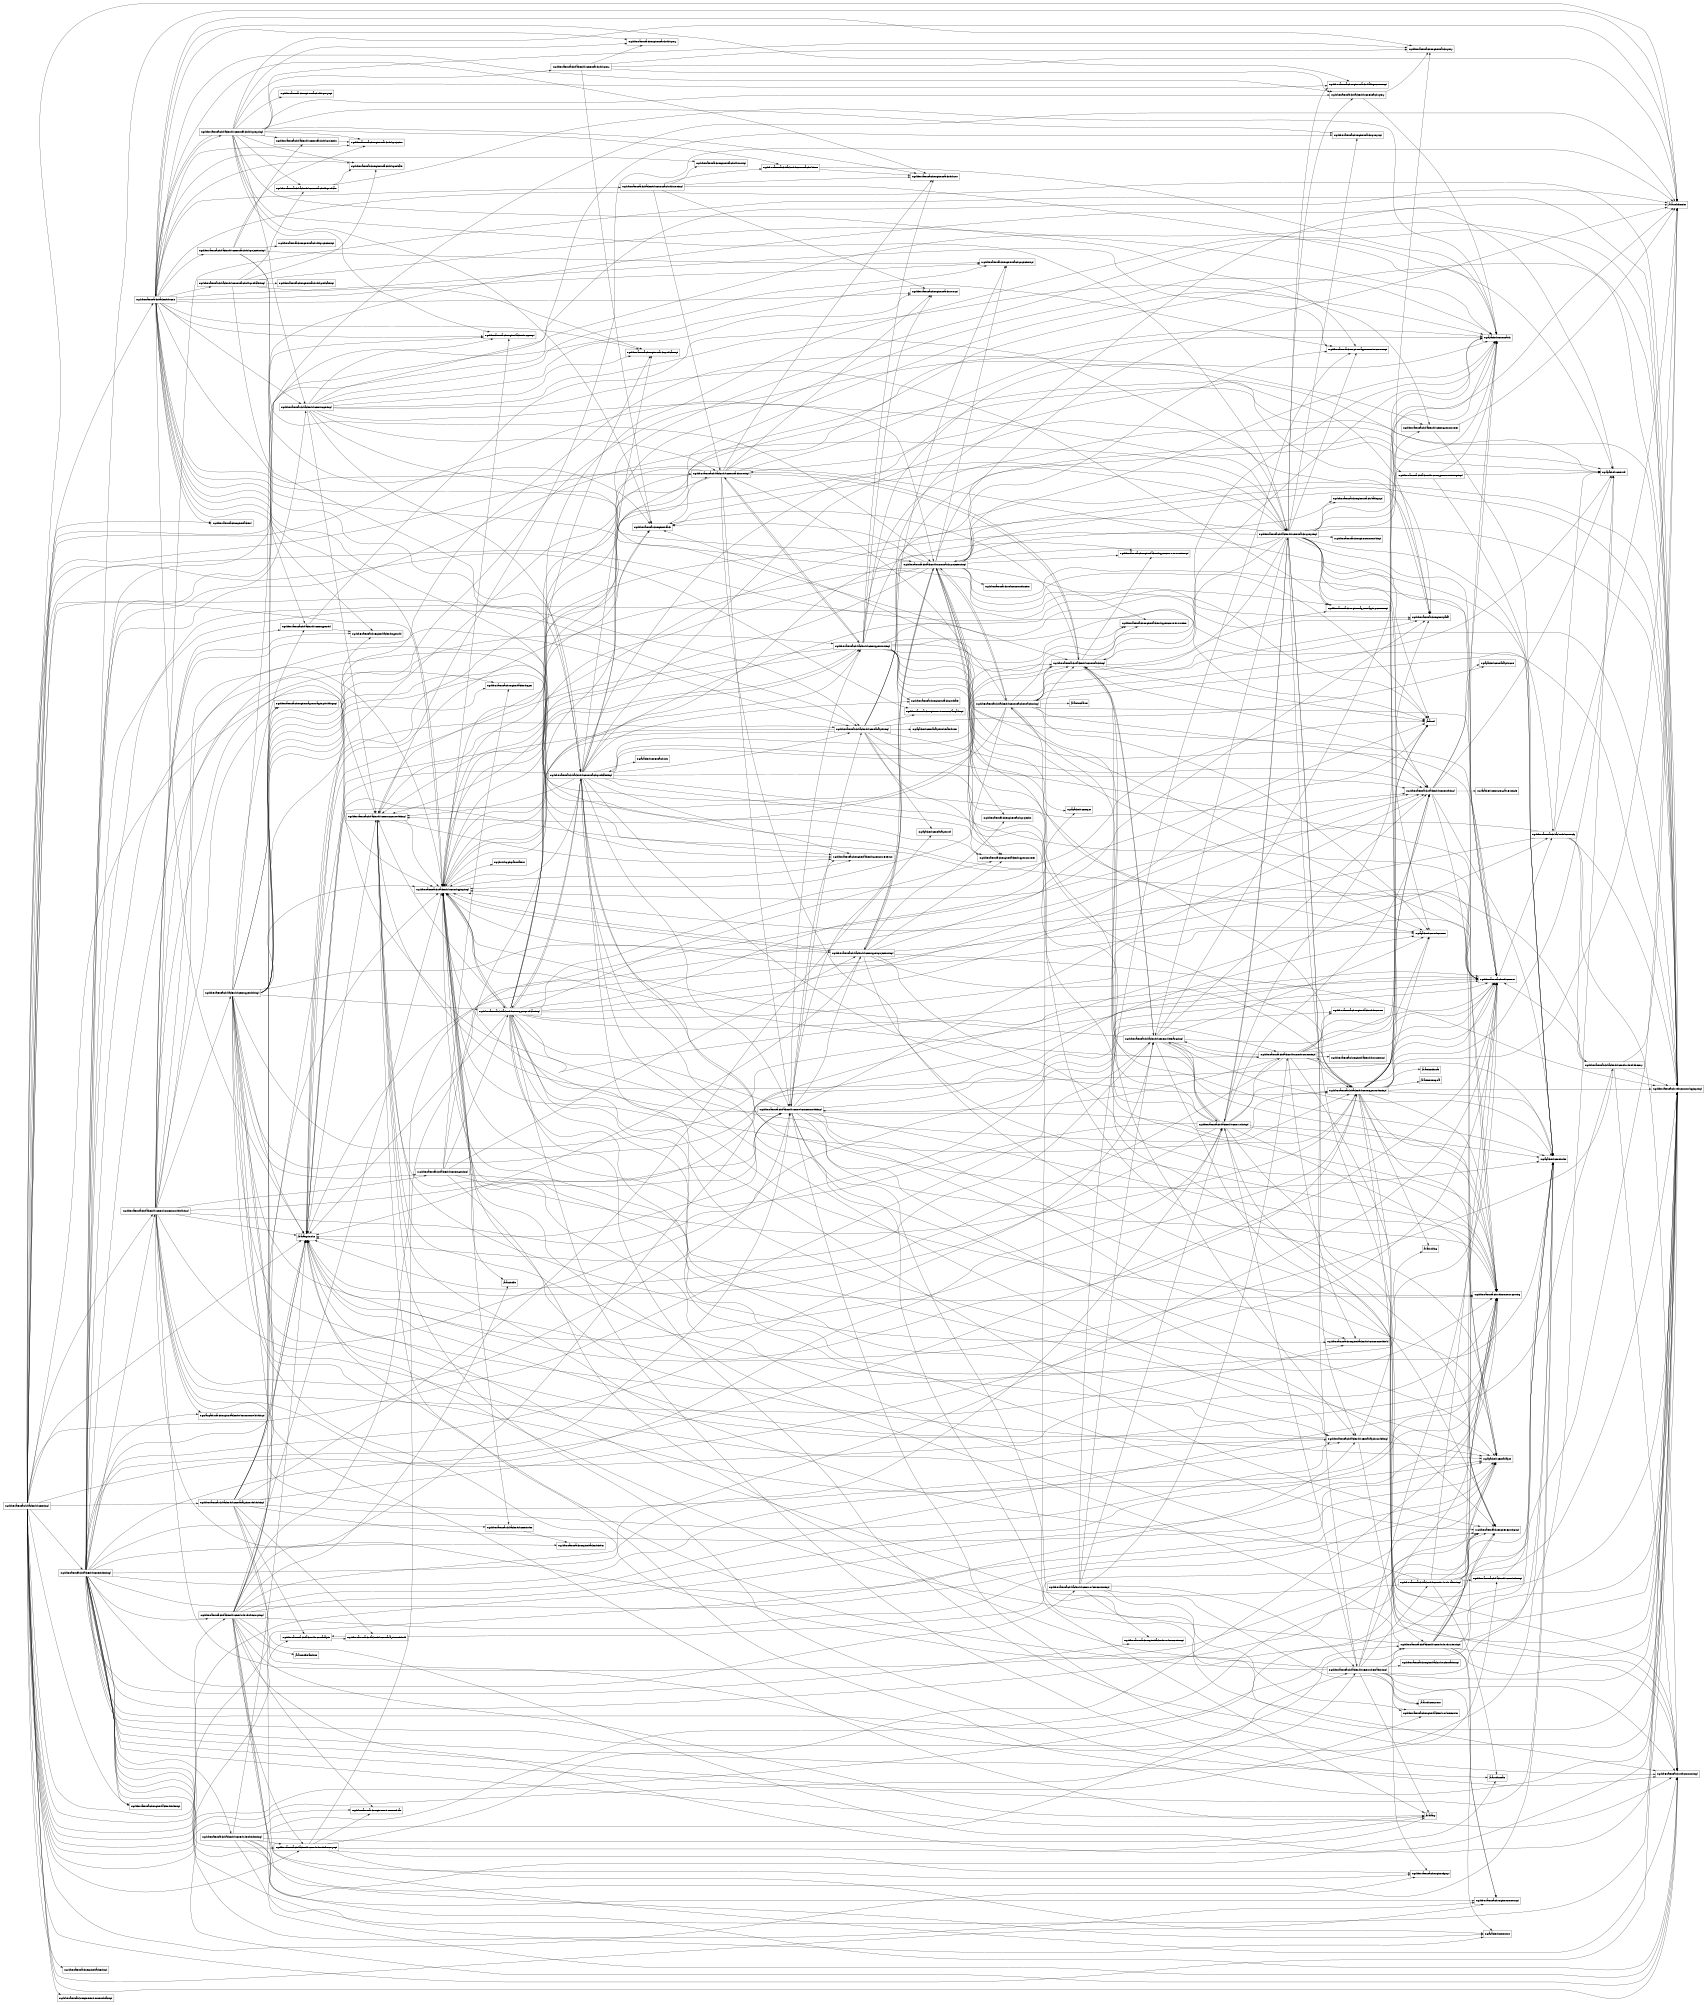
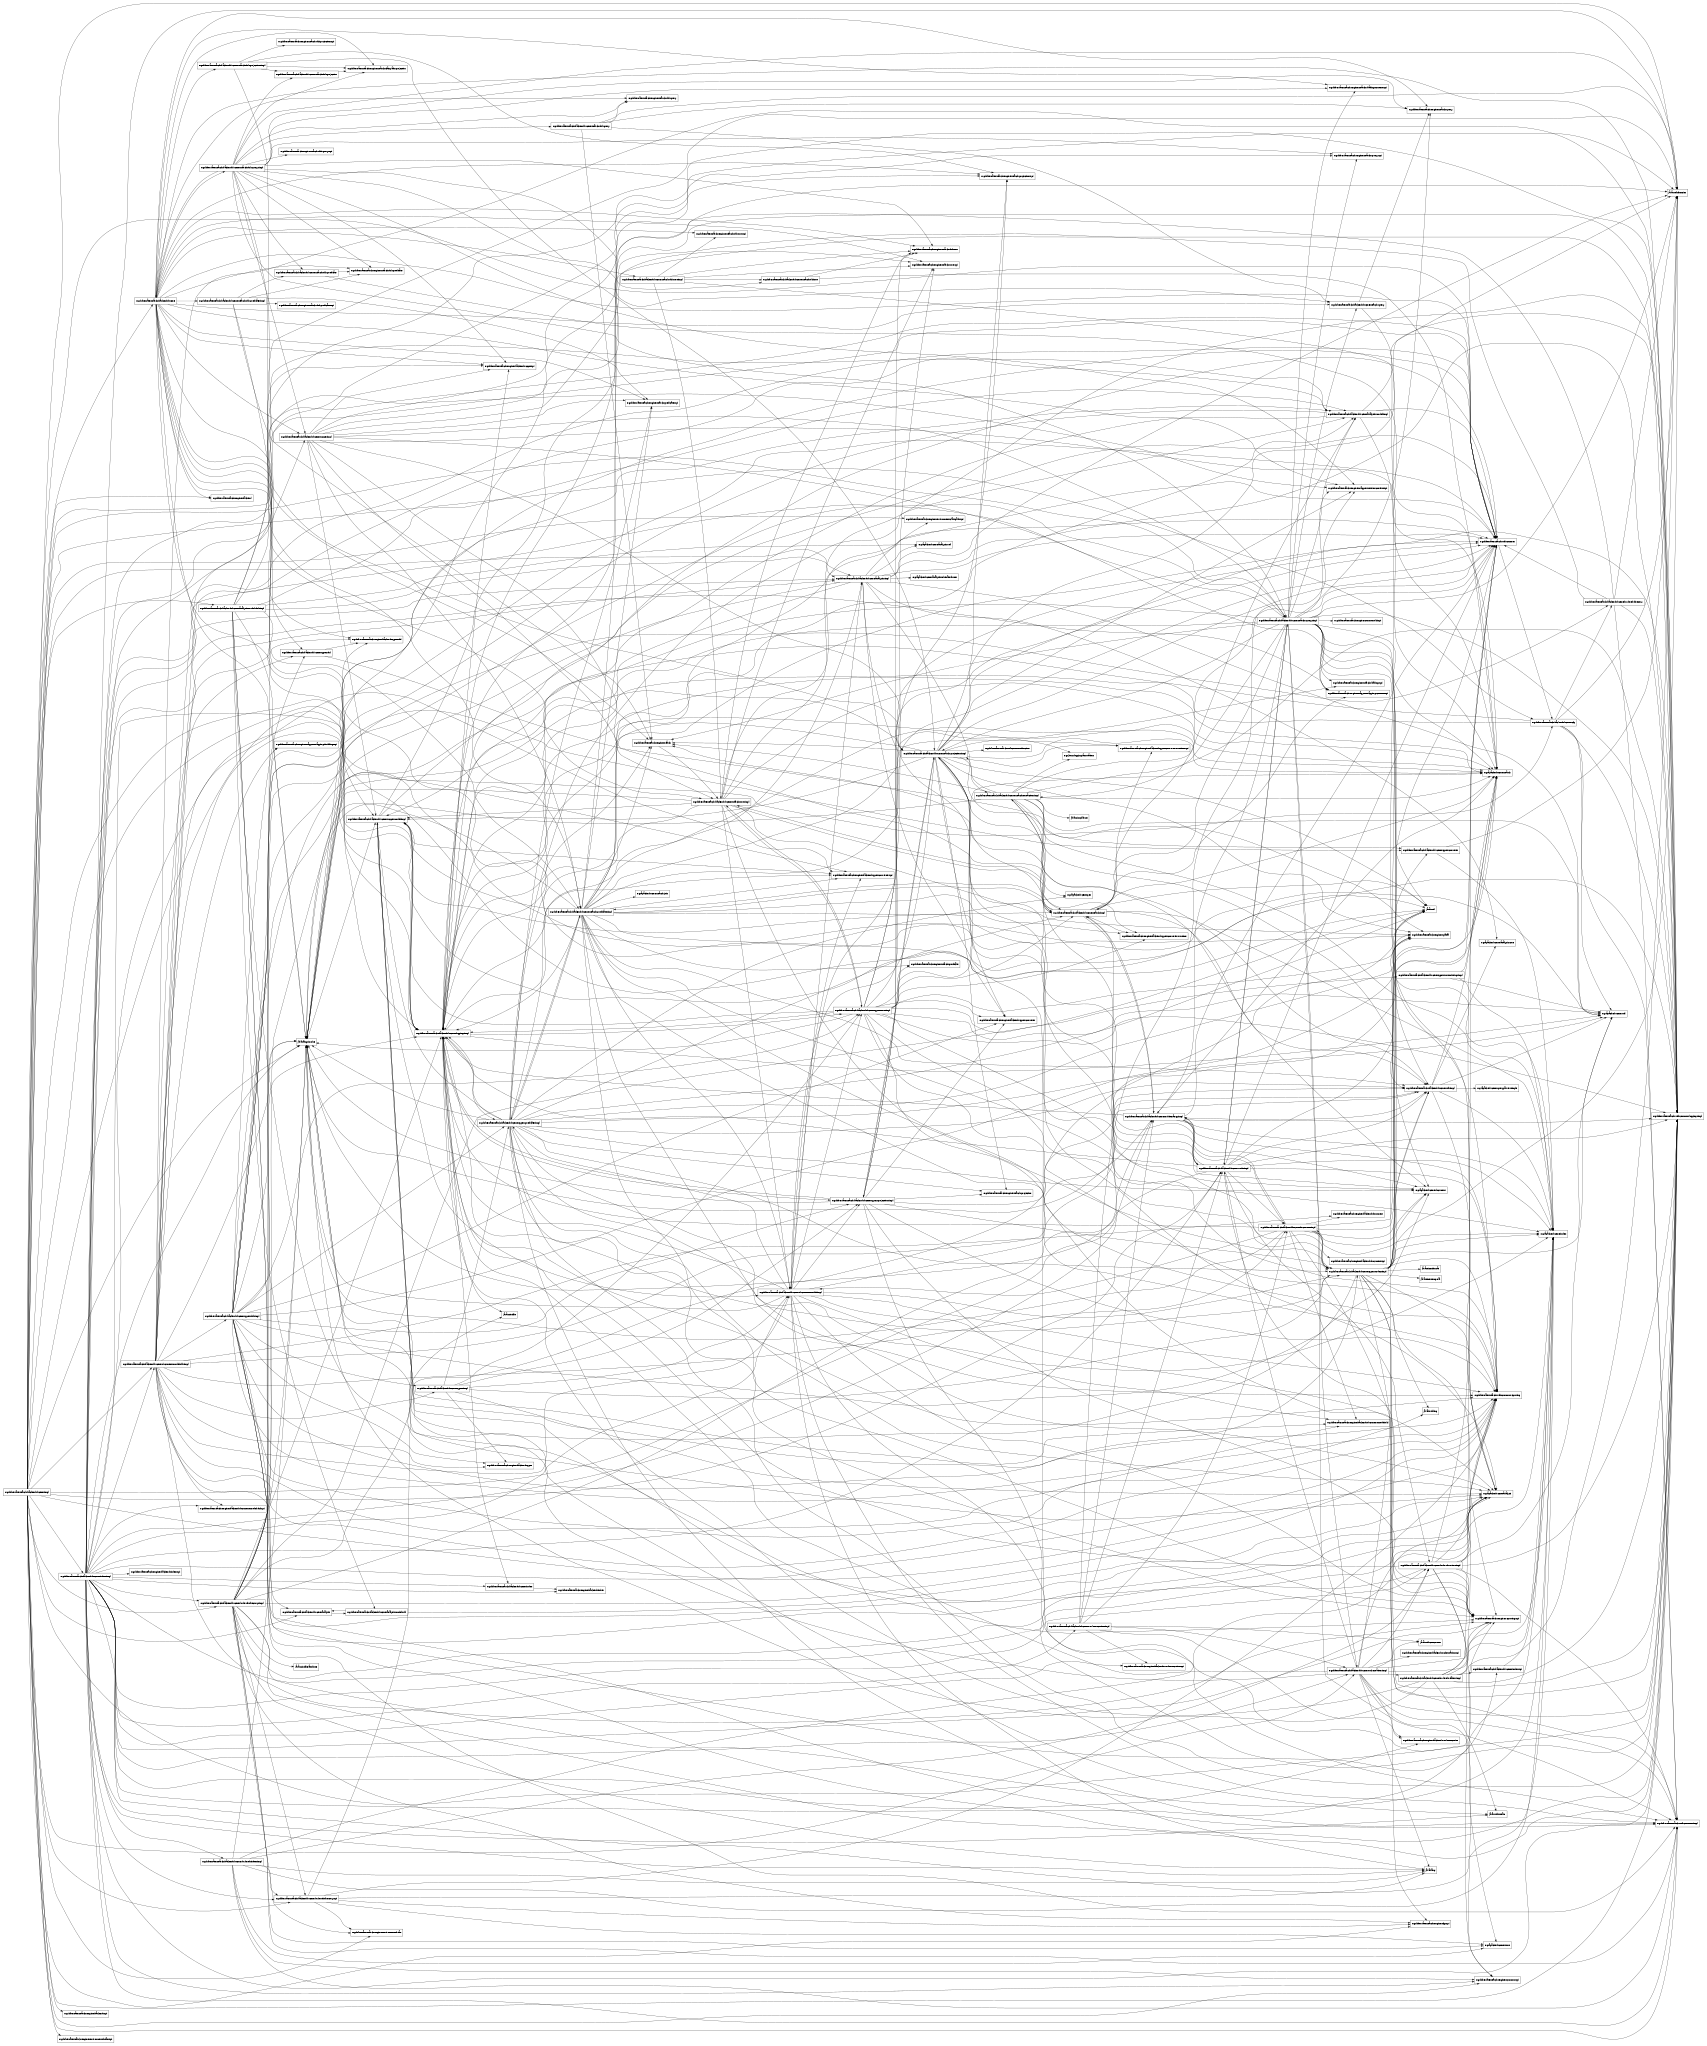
node "org_hibernate_search_engine_search_dsl_projection": label "org_hibernate_search_engine_search_dsl_projection" -> "org_hibernate_search_engine_search_classpath_projection"
edge "org_hibernate_search_backend_lucene_search_extraction_impl" -> "org_hibernate_search_backend_lucene_logging_impl": now "org_hibernate_search_backend_lucene_search_extraction_impl" -> "org_jboss_logging_annotations"
edge "org_hibernate_search_backend_lucene_types_predicate_impl" -> "org_hibernate_search_engine_backend_types_converter": now "org_hibernate_search_backend_lucene_types_predicate_impl" -> "org_hibernate_search_engine_search_projection"
node "org_classpath_search_engine_backend_document_model_dsl_spi": label "org_classpath_search_engine_backend_document_model_dsl_spi" -> "org_hibernate_search_engine_backend_document_model_dsl_spi"
edge "org_hibernate_search_backend_lucene_impl" -> "org_hibernate_search_engine_backend_index_spi": removed
